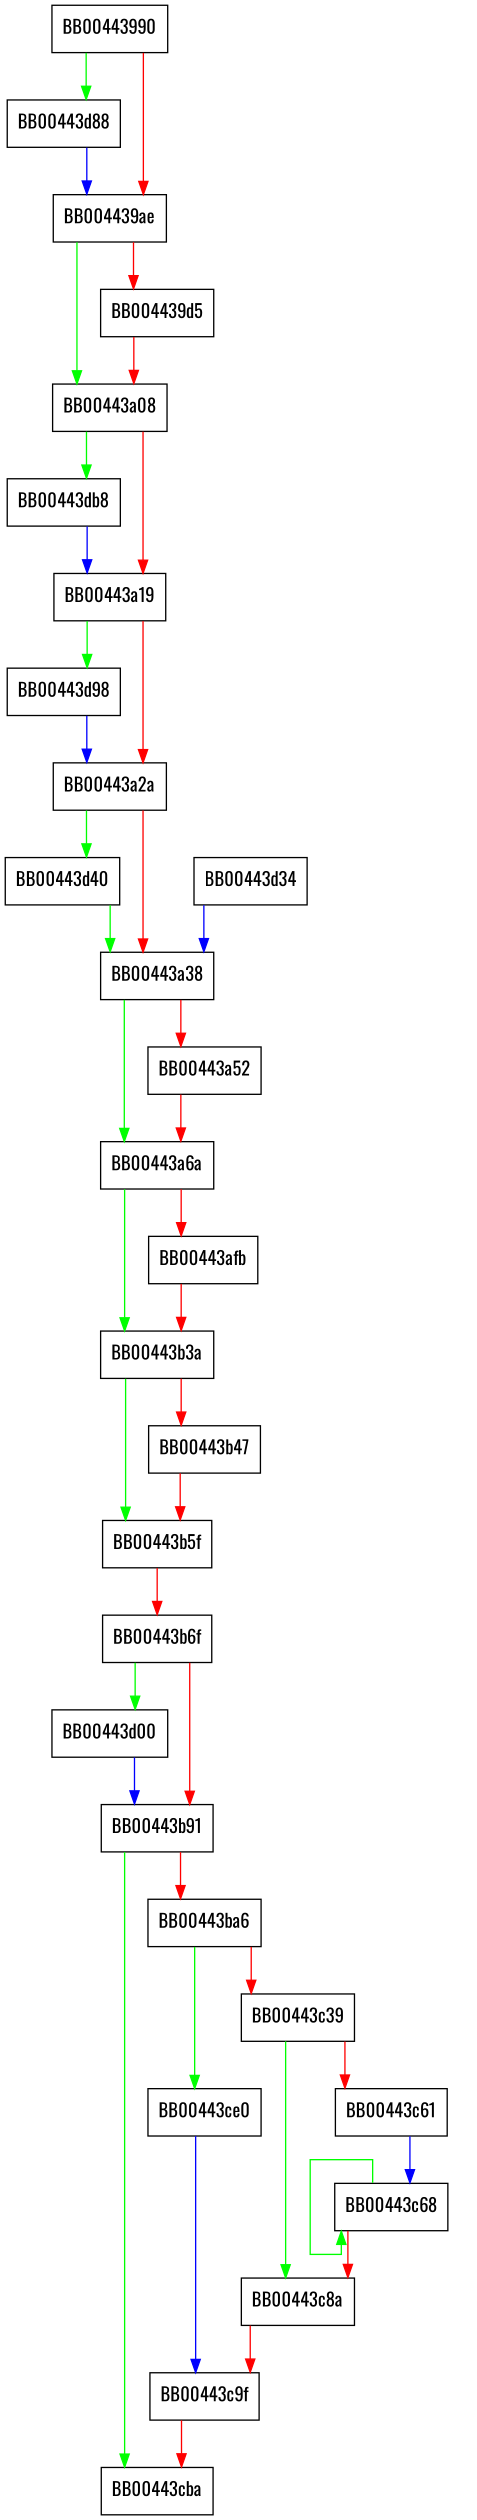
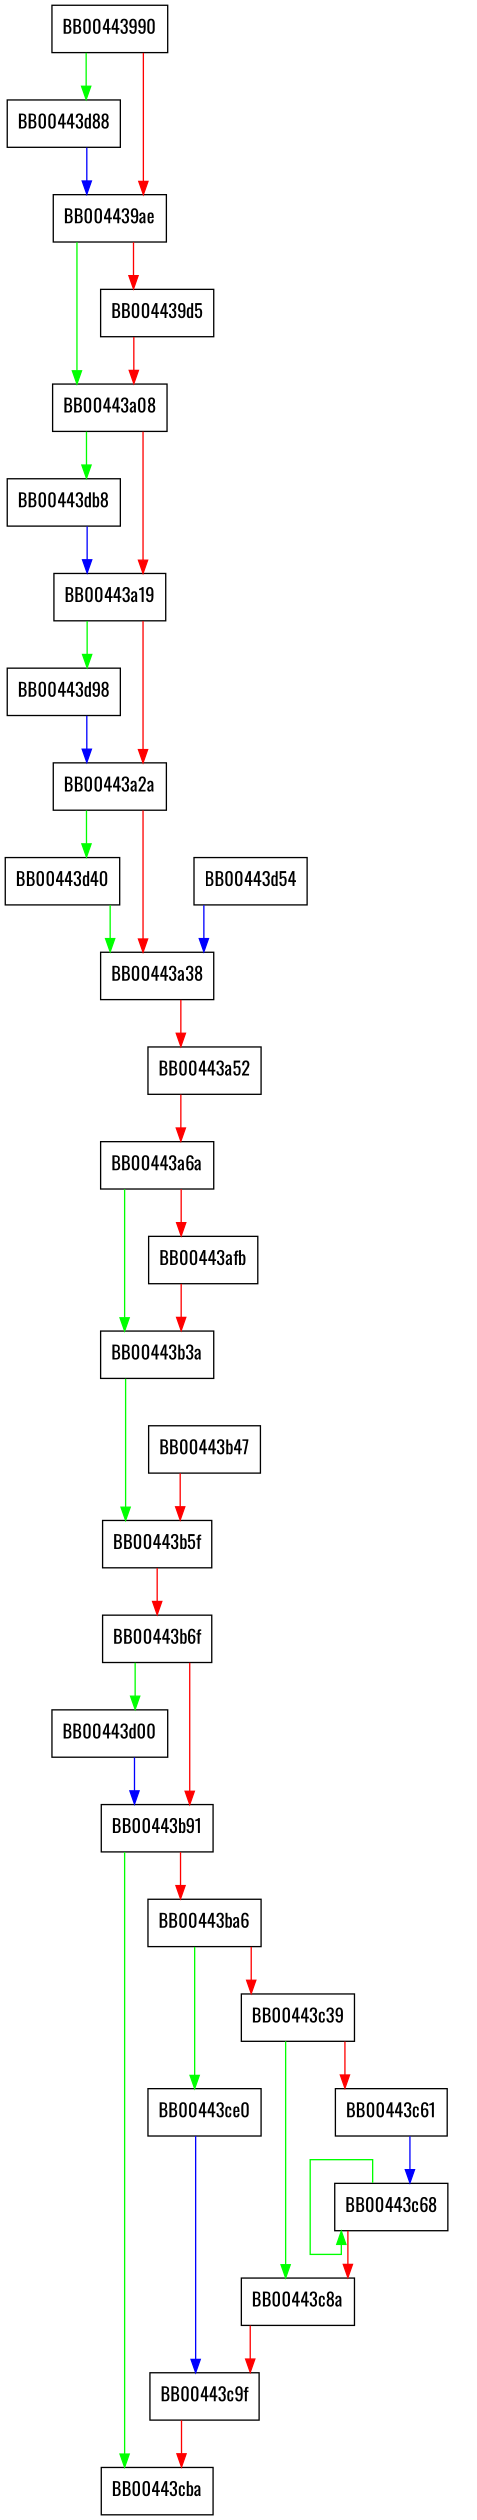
node "BB00443d34": label "BB00443d34" -> "BB00443d54"
edge "BB00443a38" -> "BB00443a6a": removed
edge "BB00443b3a" -> "BB00443b47": removed
